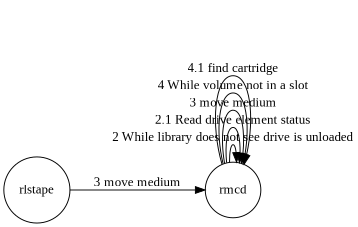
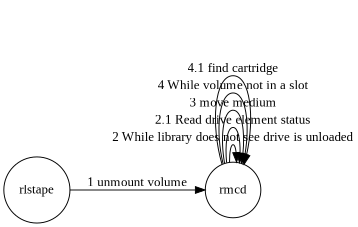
edge "rlstape" -> "rmcd": label "3 move medium" -> "1 unmount volume"
